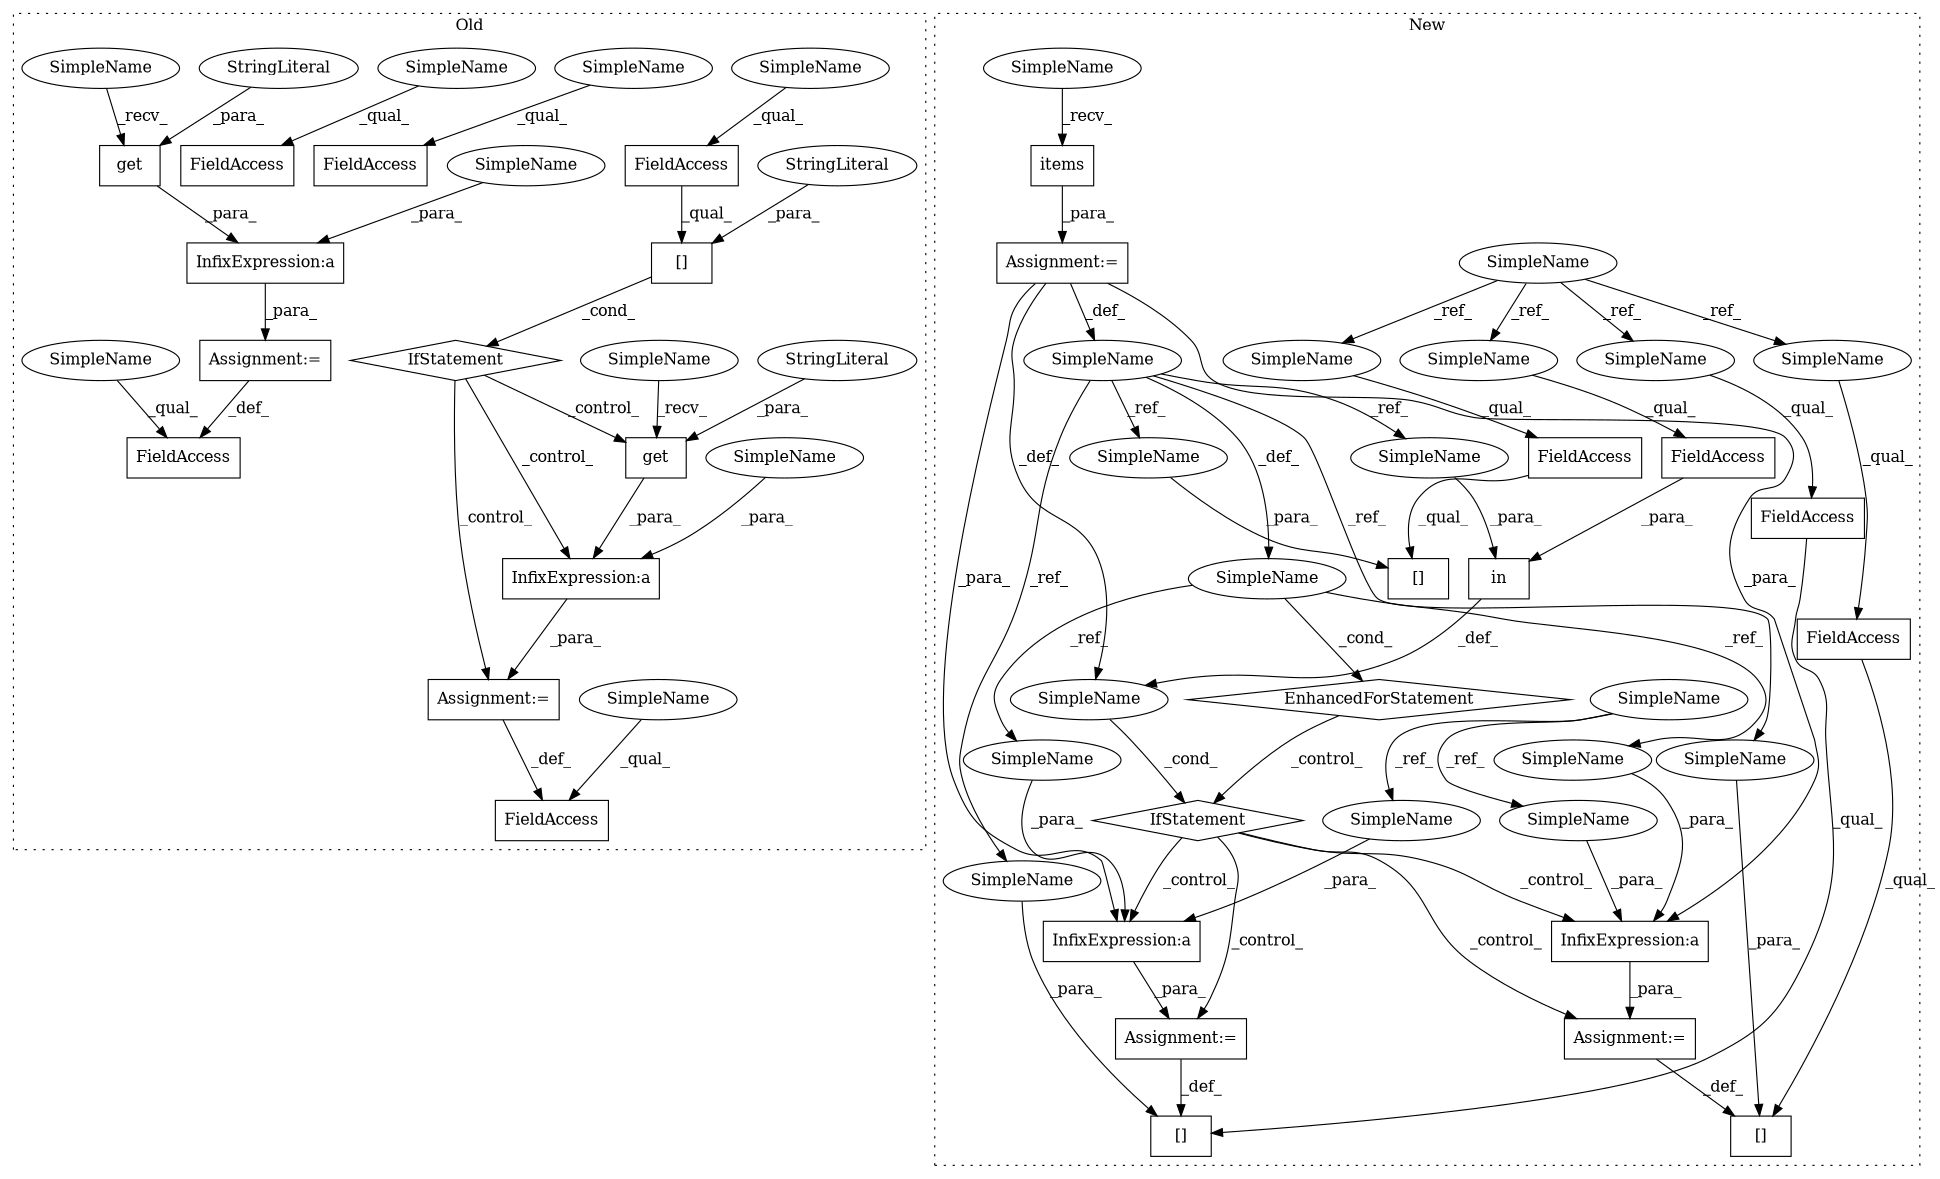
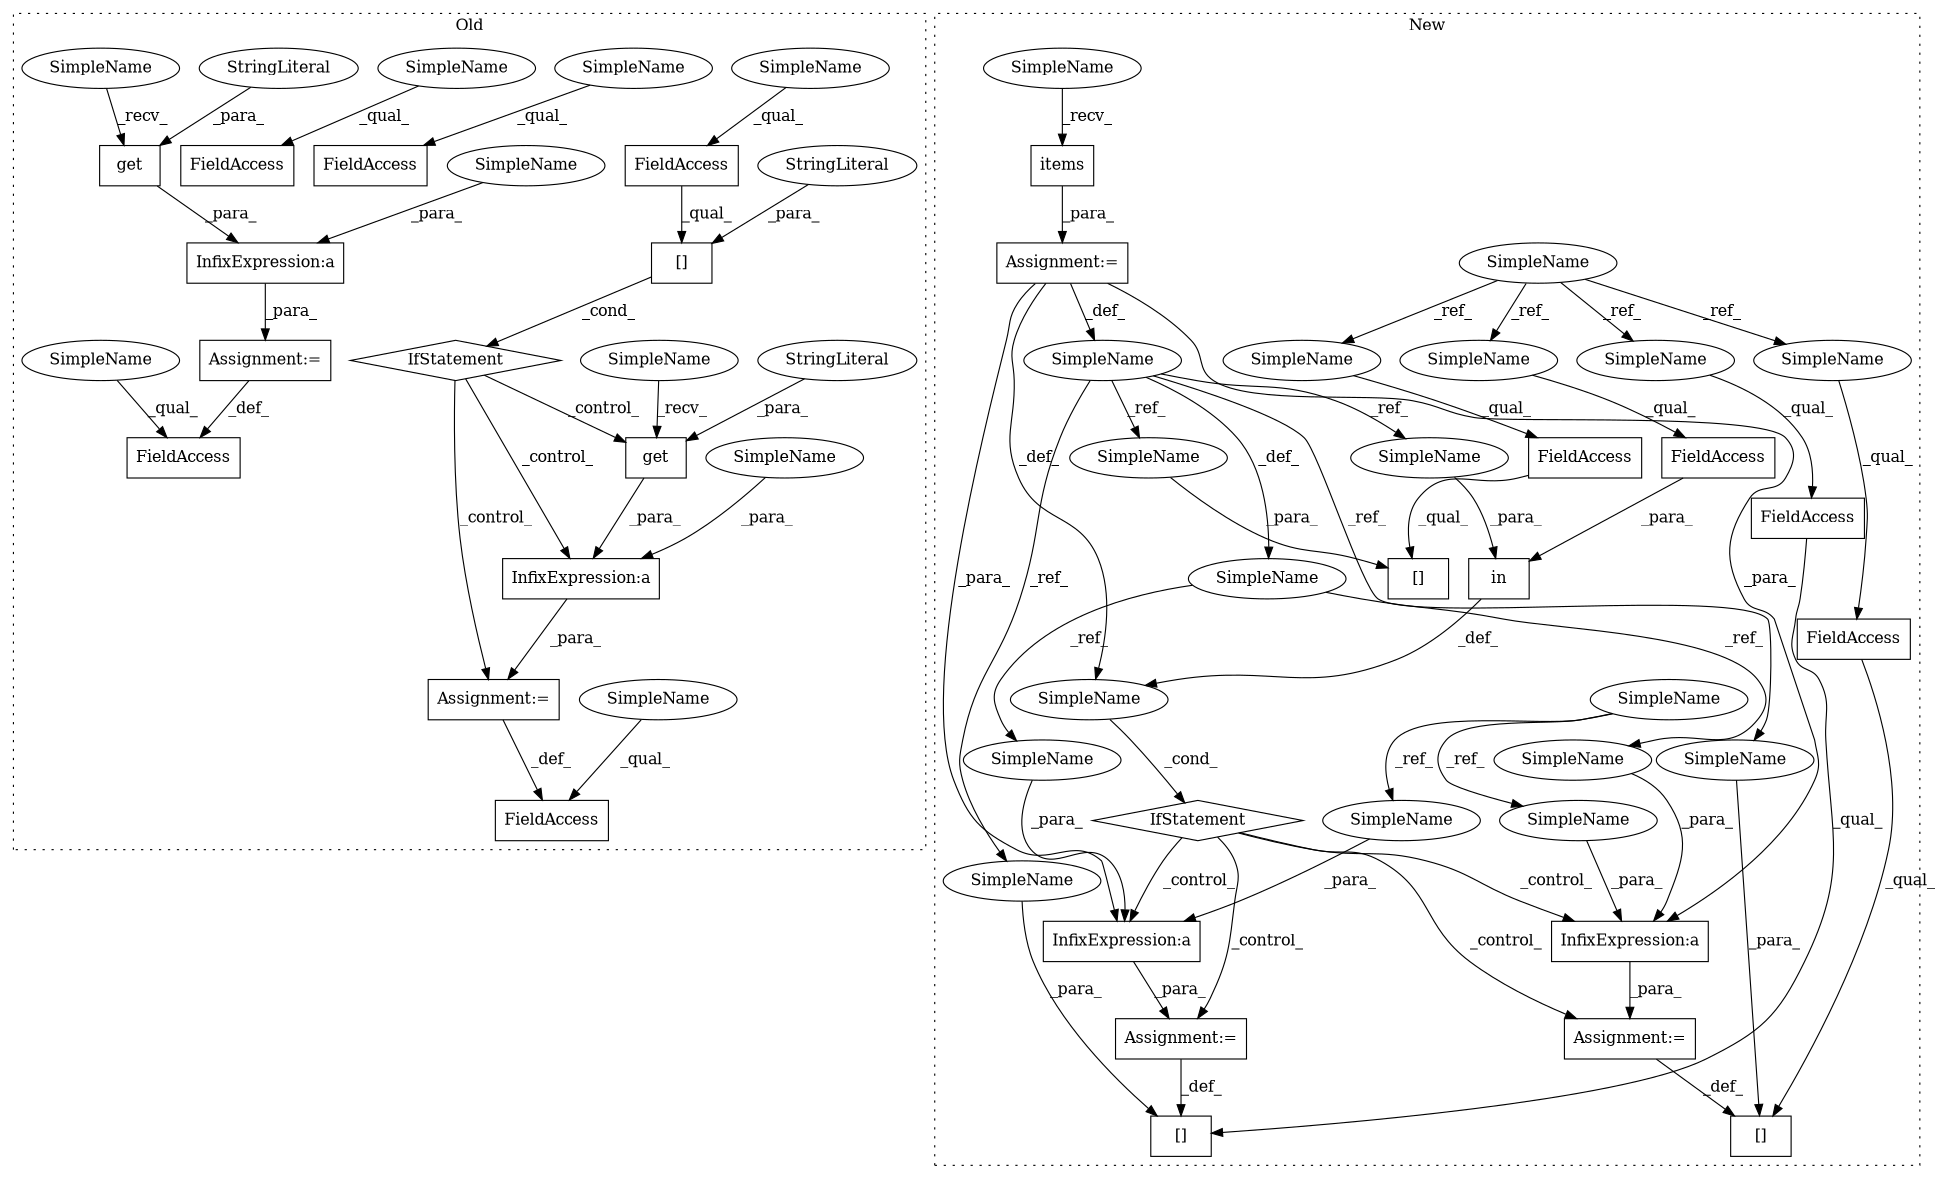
node "EnhancedForStatement": removed
